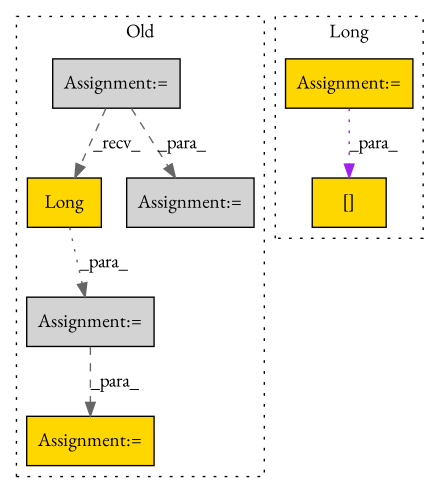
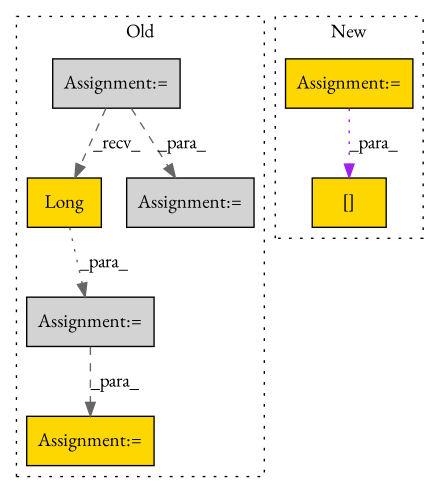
cluster "Long": label "Long" -> "New"
